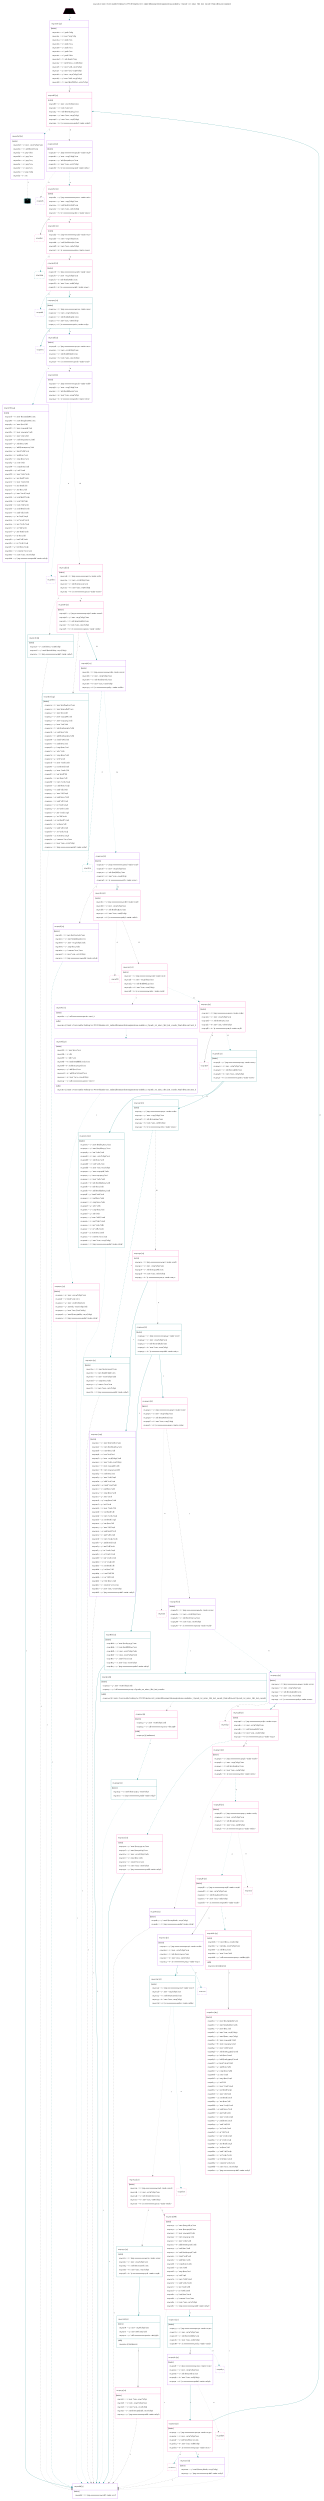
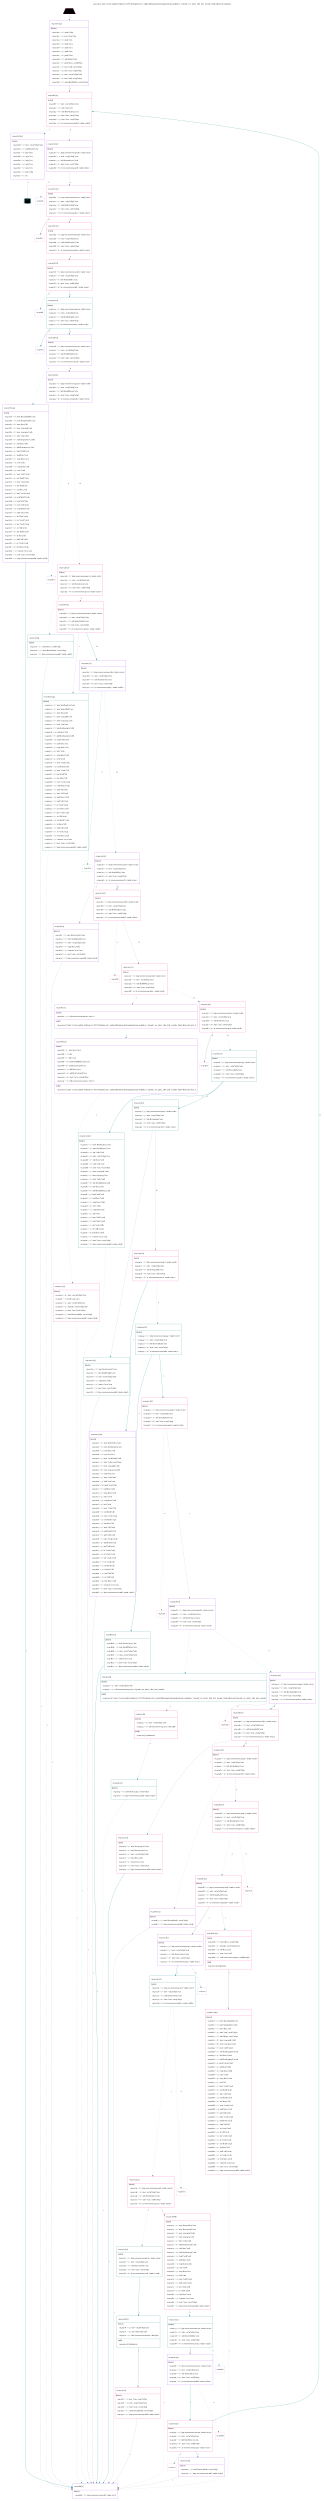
node "0x40166a": removed
